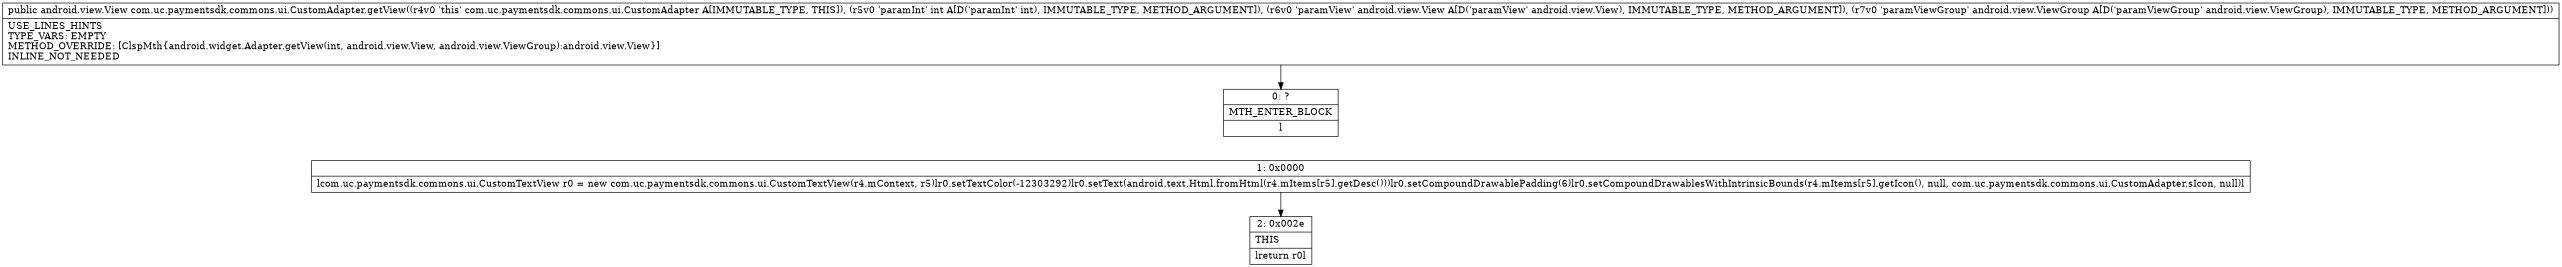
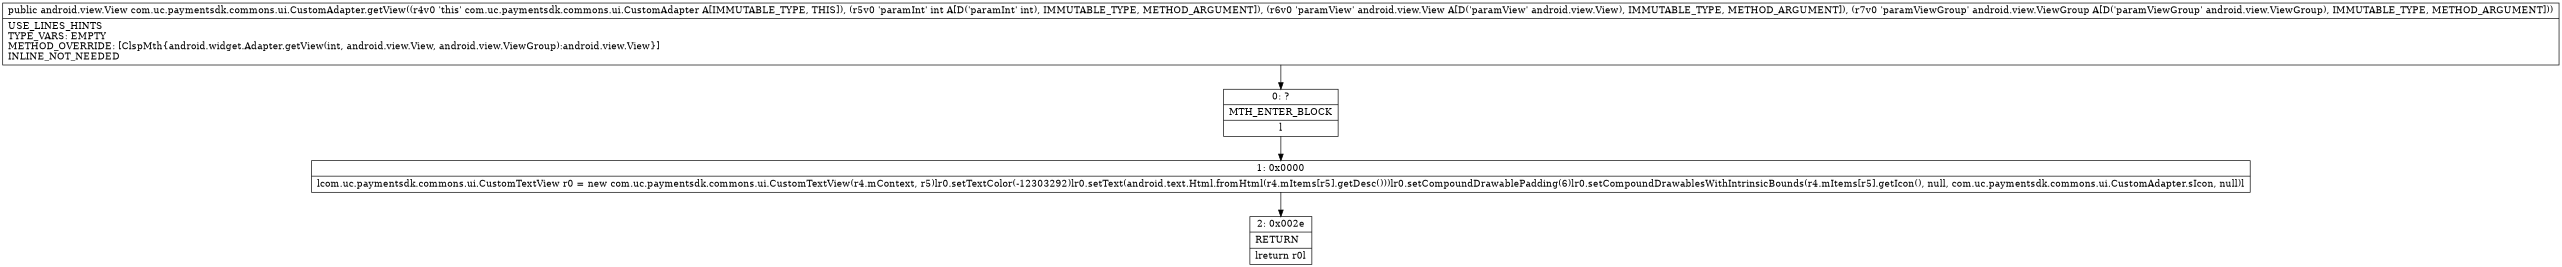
edge "0: ?" -> "1: 0x0000": added
node "2: 0x002e": text "THIS" -> "RETURN"
